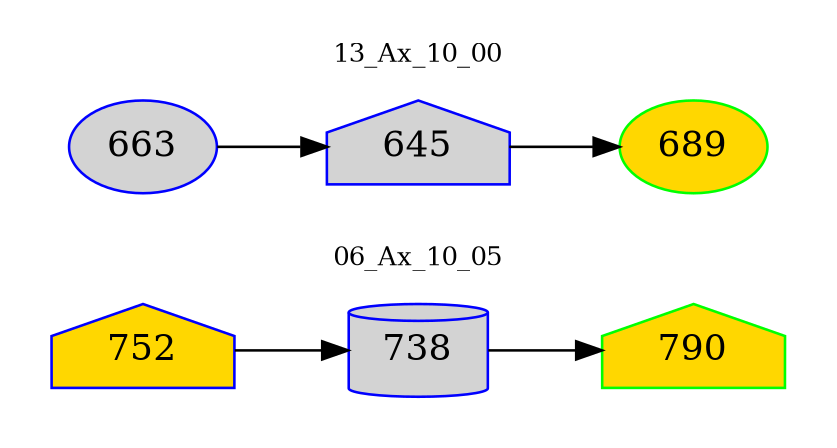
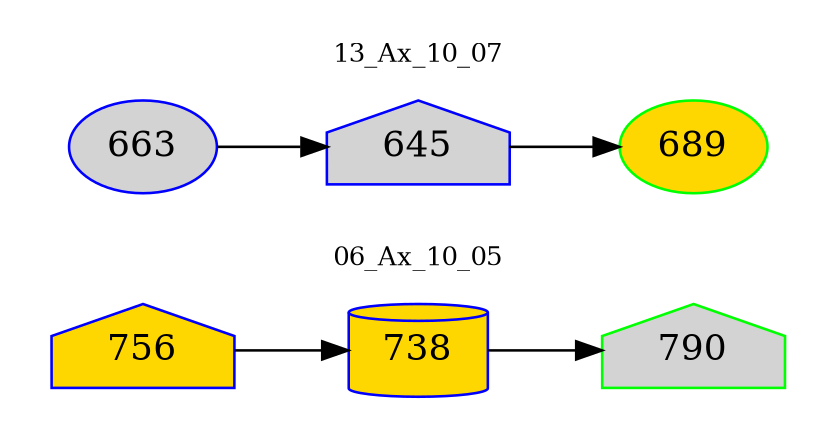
cluster "13_Ax_10_00": label "13_Ax_10_00" -> "13_Ax_10_07"
node "752": label "752" -> "756"
node "738": fillcolor lightgrey -> gold
node "790": fillcolor gold -> lightgrey
